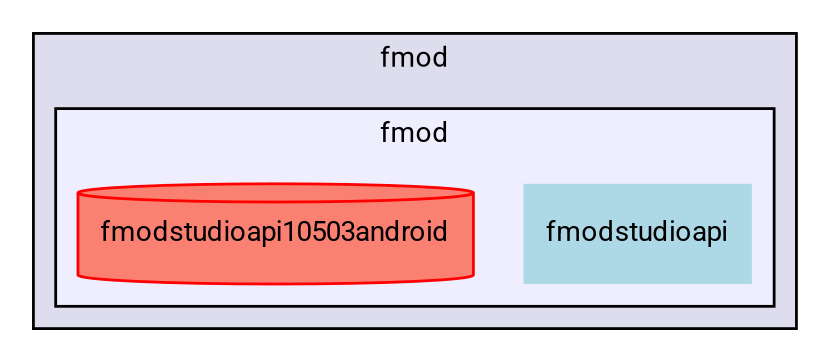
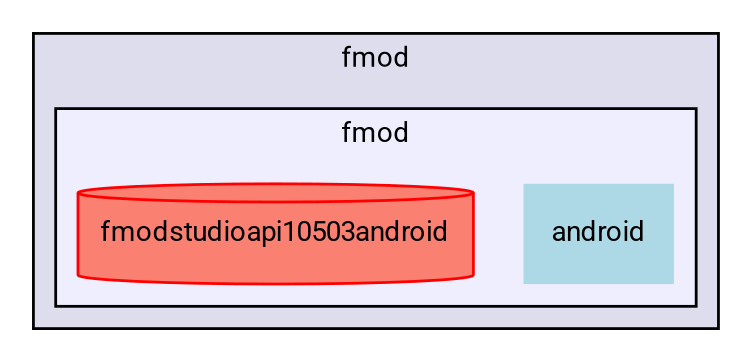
node "fmodstudioapi": label "fmodstudioapi" -> "android"
